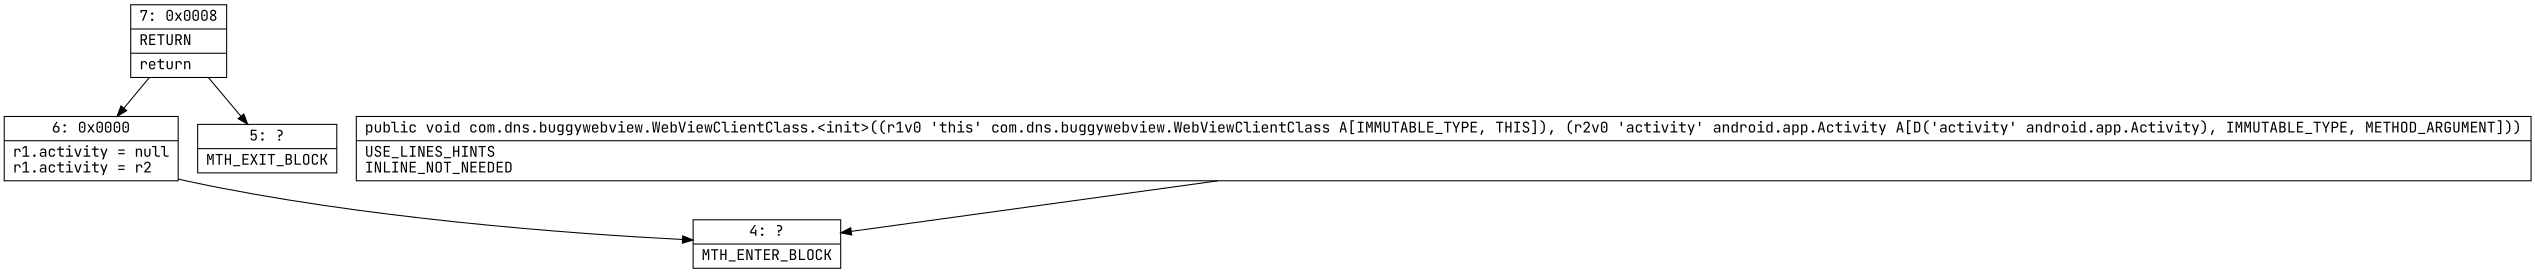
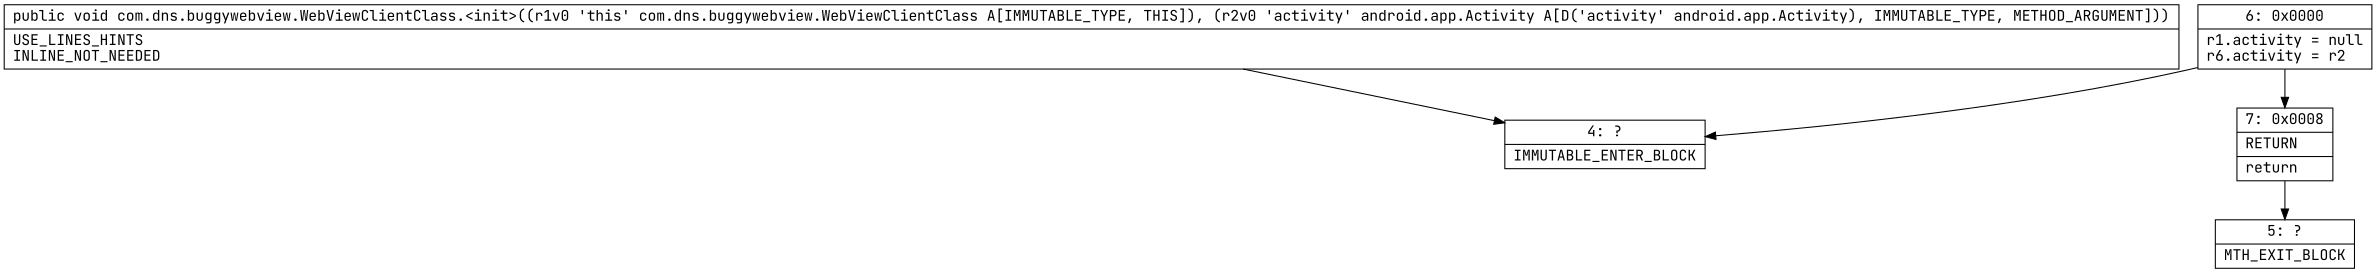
edge "7: 0x0008" -> "6: 0x0000": reversed
node "6: 0x0000": text "r1.activity = r2" -> "r6.activity = r2"
node "4: ?": text "MTH_ENTER_BLOCK" -> "IMMUTABLE_ENTER_BLOCK"
